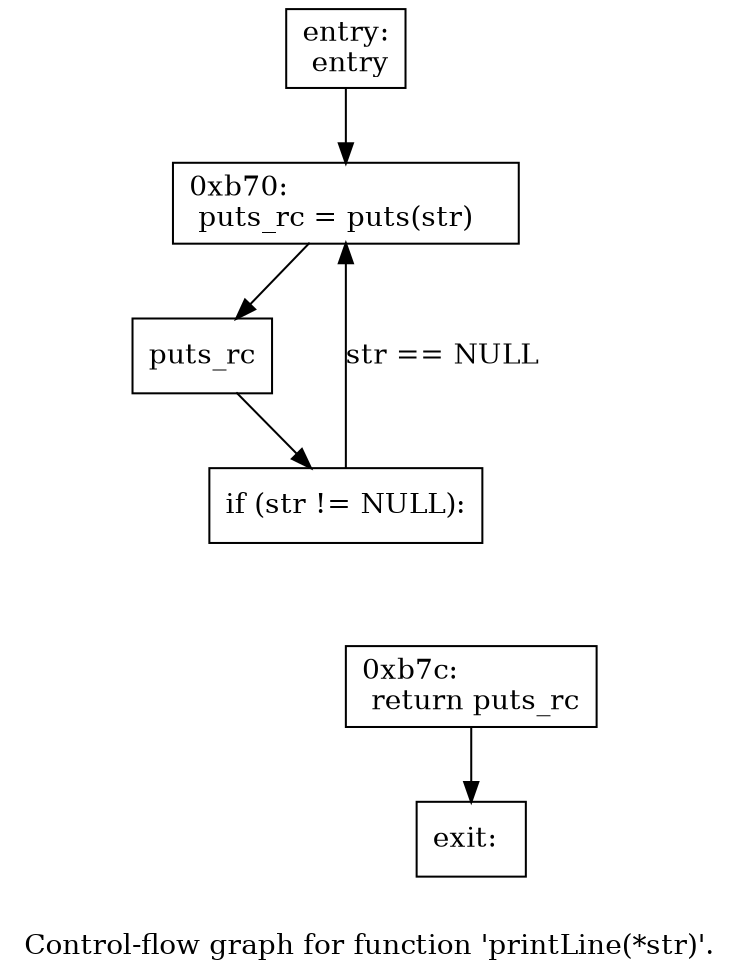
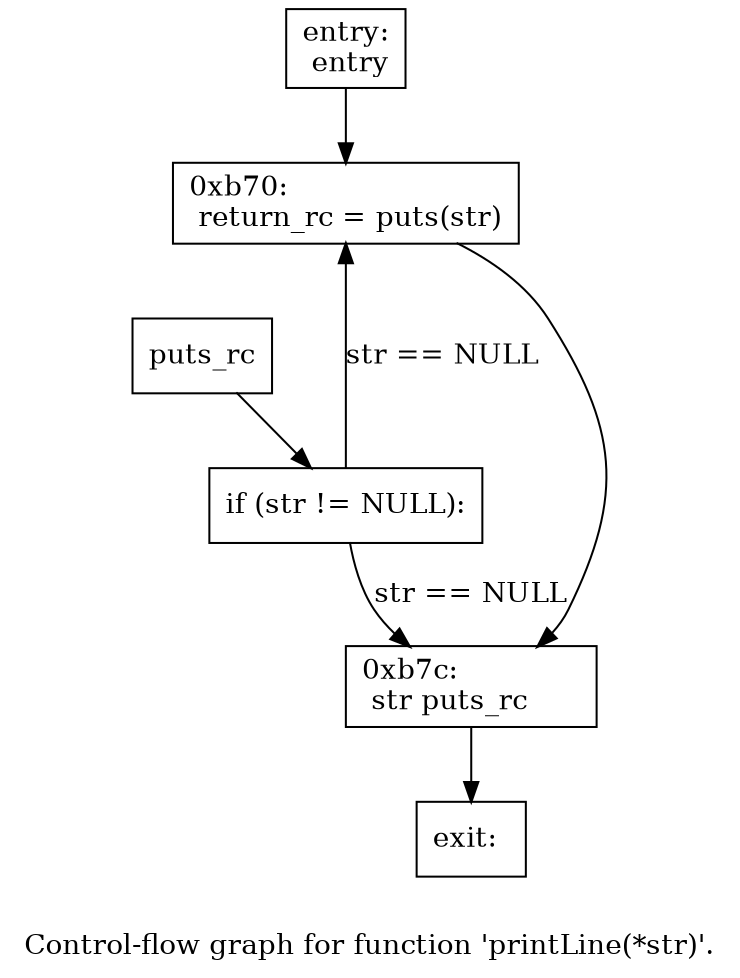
node "0xb70:": text "puts_rc = puts(str)" -> "return_rc = puts(str)"
edge "0xb70:" -> "puts_rc": now "0xb70:" -> "0xb7c:"
edge "if (str != NULL):" -> "0xb7c:": added, label "str == NULL"
node "0xb7c:": text "return puts_rc" -> "str puts_rc"
